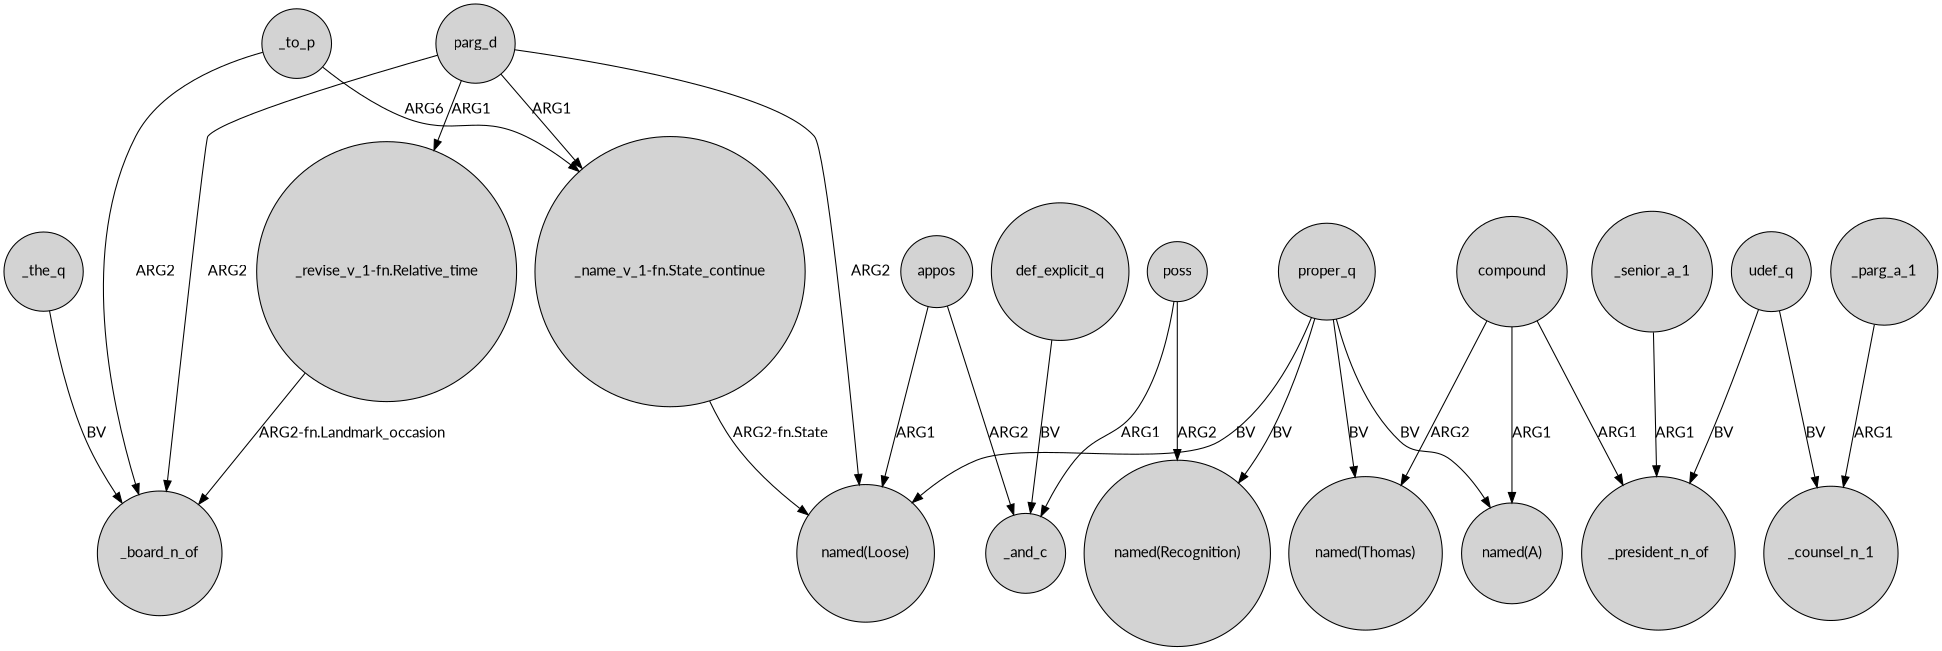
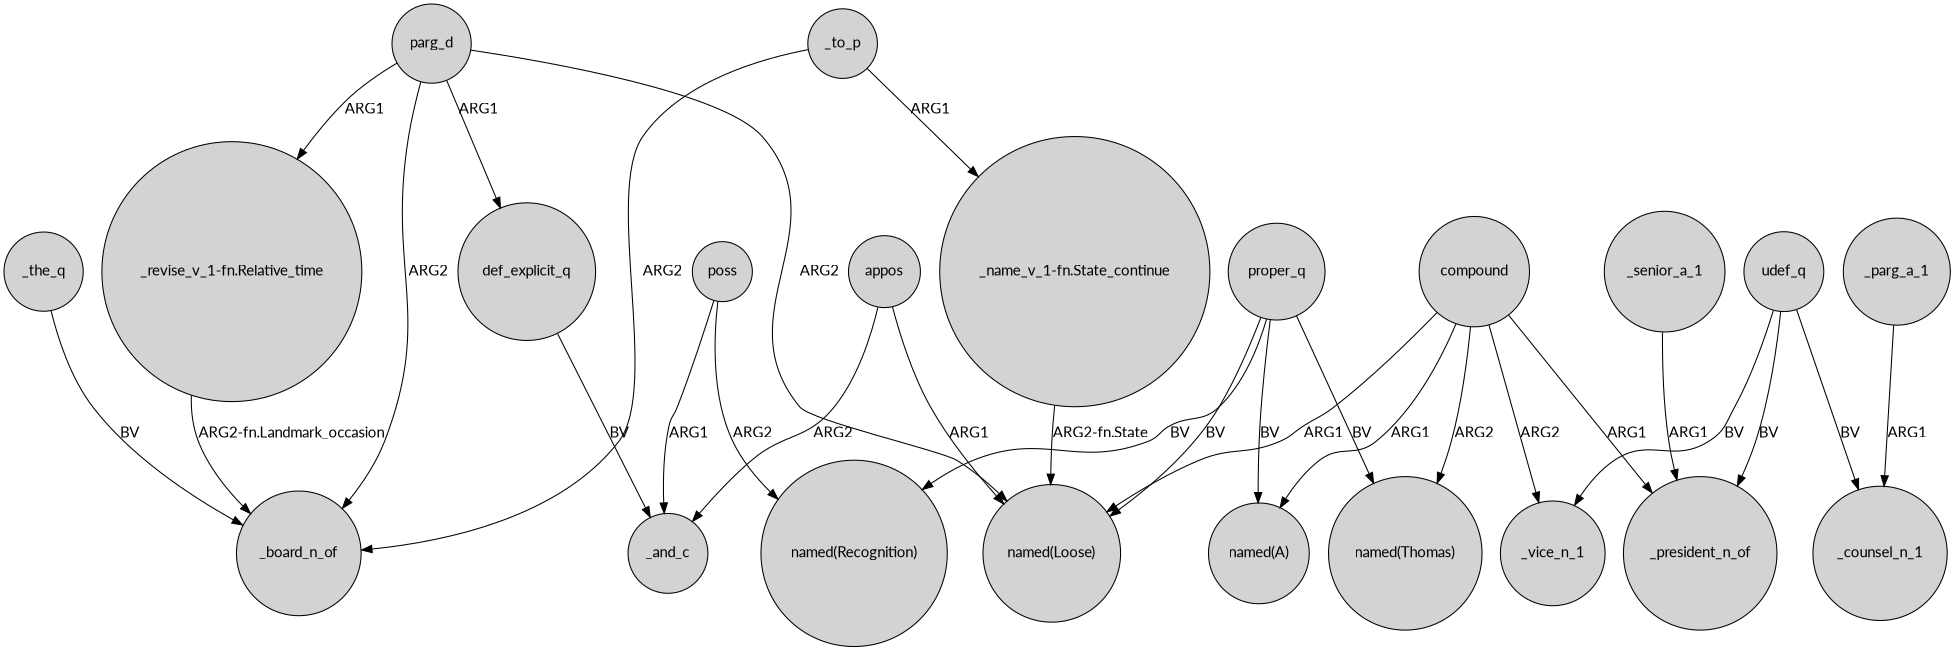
edge "_to_p" -> "_name_v_1-fn.State_continue": label "ARG6" -> "ARG1"
edge "parg_d" -> "_name_v_1-fn.State_continue": now "parg_d" -> "def_explicit_q"
edge "compound" -> "named(Loose)": added, label "ARG1"
node "_vice_n_1": added
